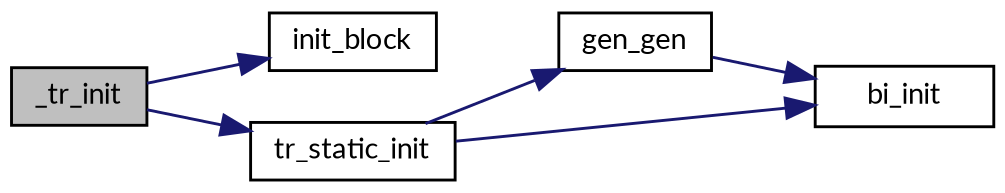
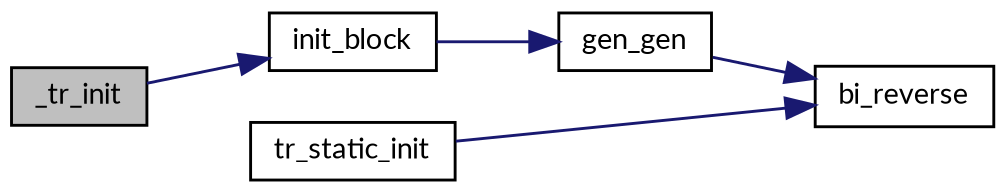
node "bi_init": label "bi_init" -> "bi_reverse"
edge "tr_static_init" -> "gen_gen": now "init_block" -> "gen_gen"
edge "_tr_init" -> "tr_static_init": removed
